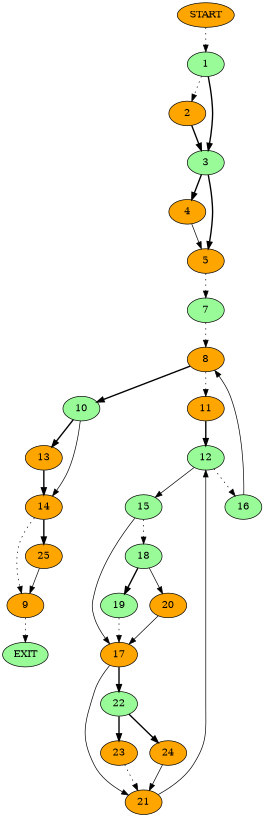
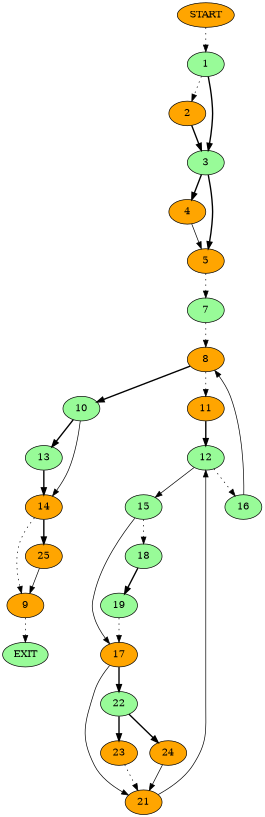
node "13": fillcolor orange -> palegreen
node "20": removed
